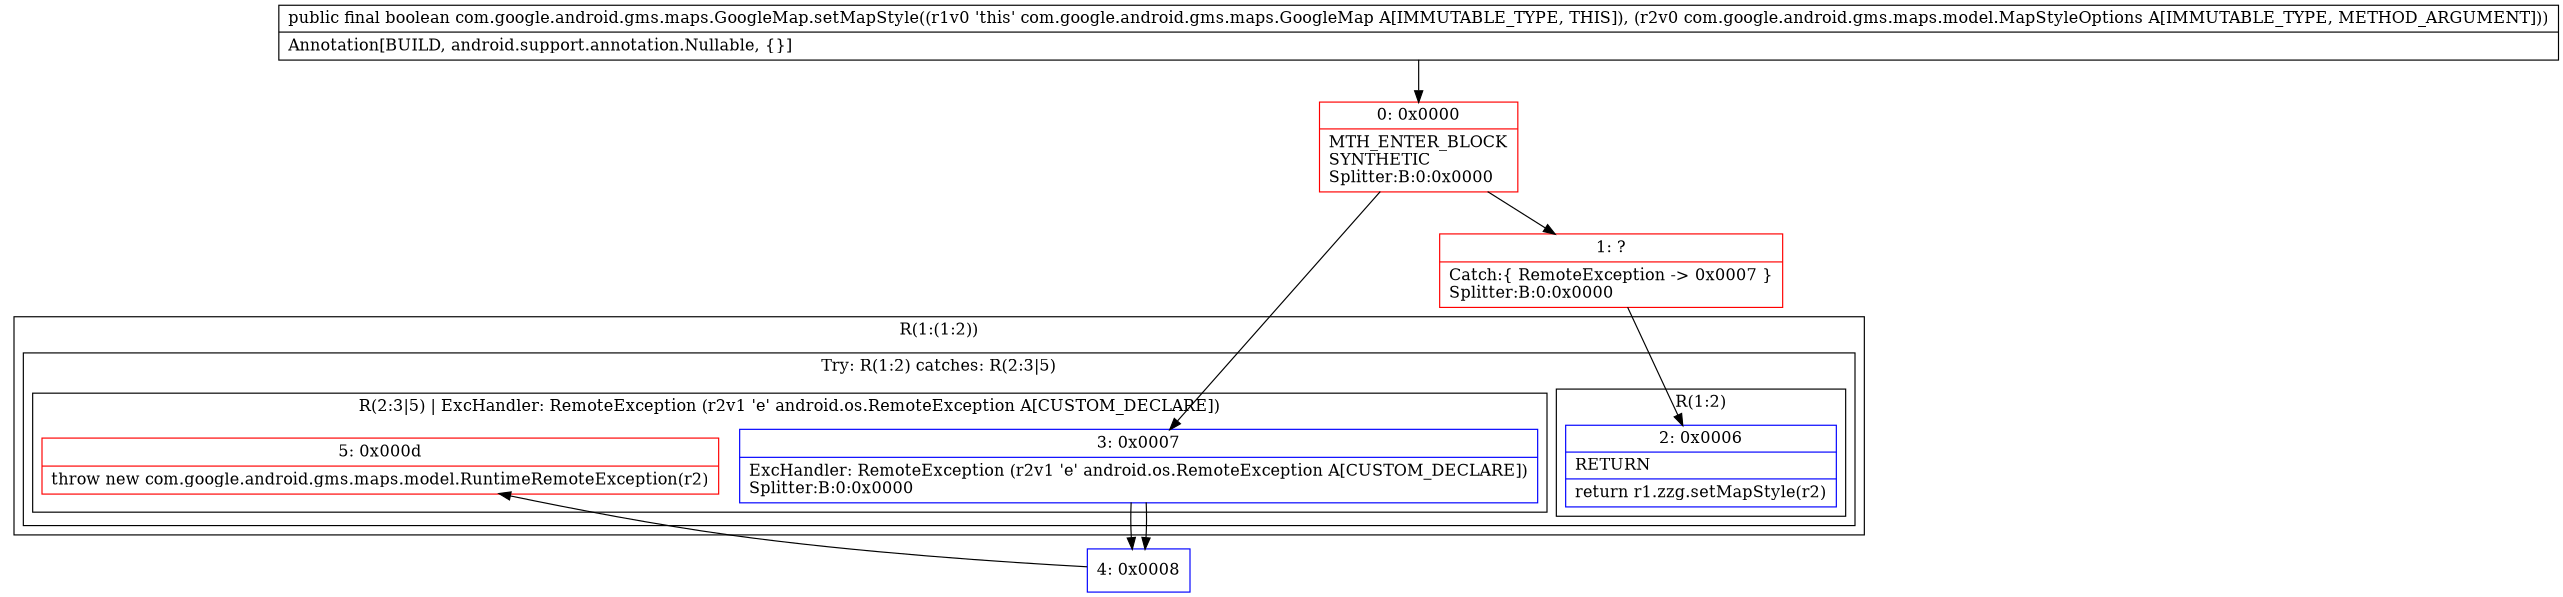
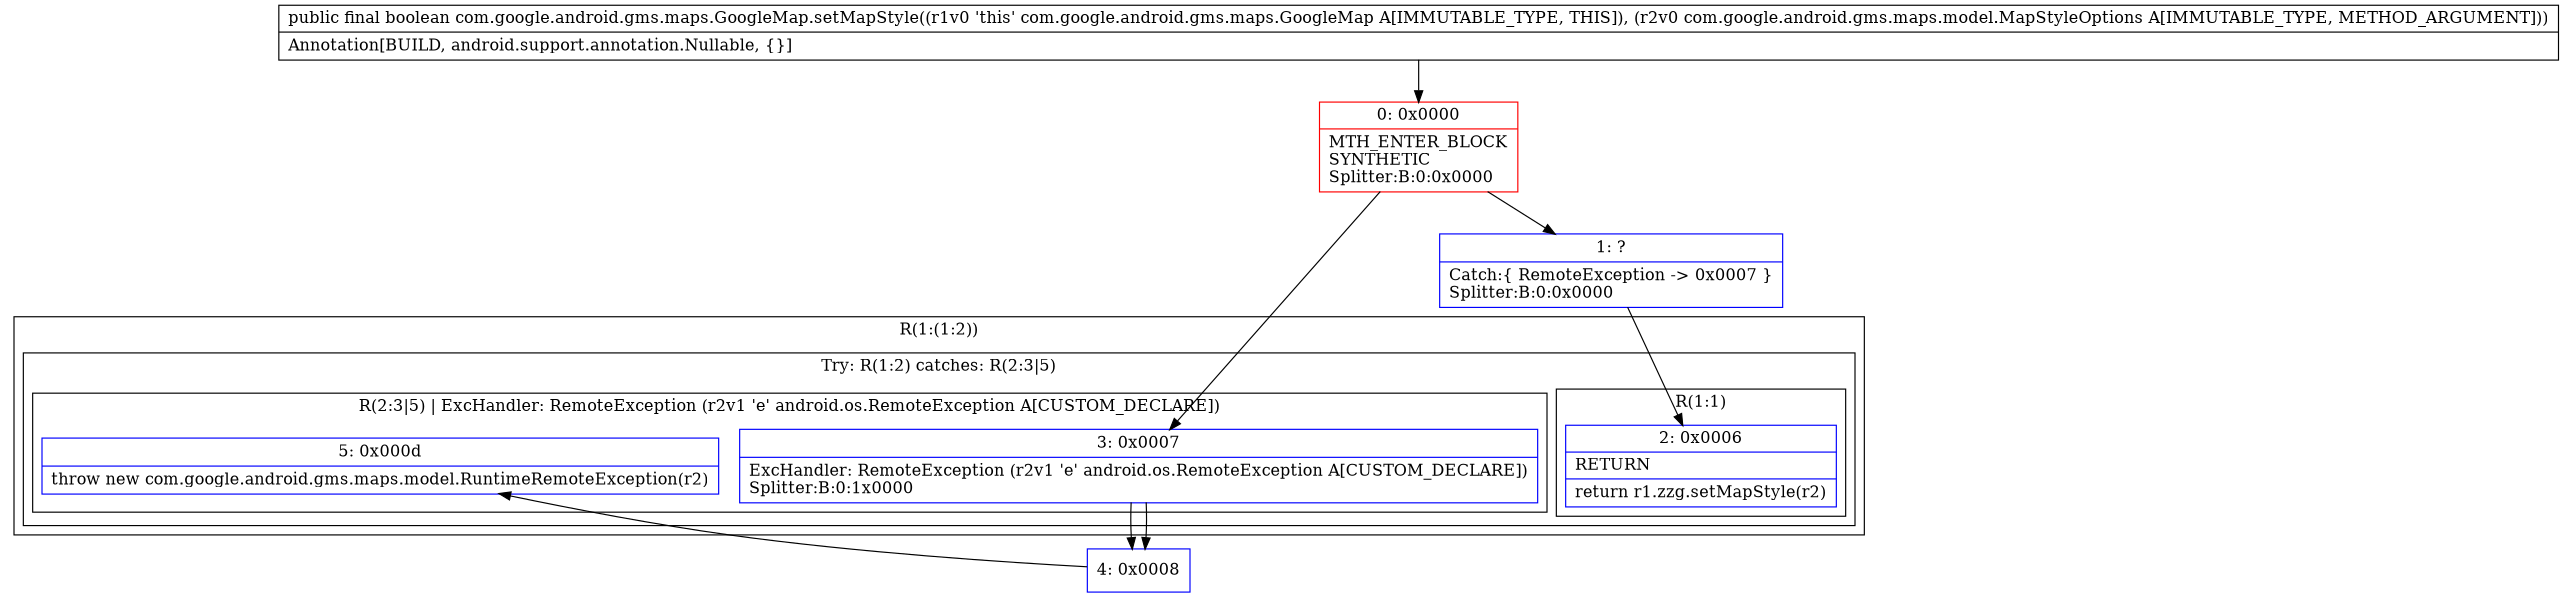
node "1: ?": color red -> blue
cluster "R(1:2)": label "R(1:2)" -> "R(1:1)"
node "5: 0x000d": color red -> blue
node "3: 0x0007": text "Splitter:B:0:0x0000" -> "Splitter:B:0:1x0000"
